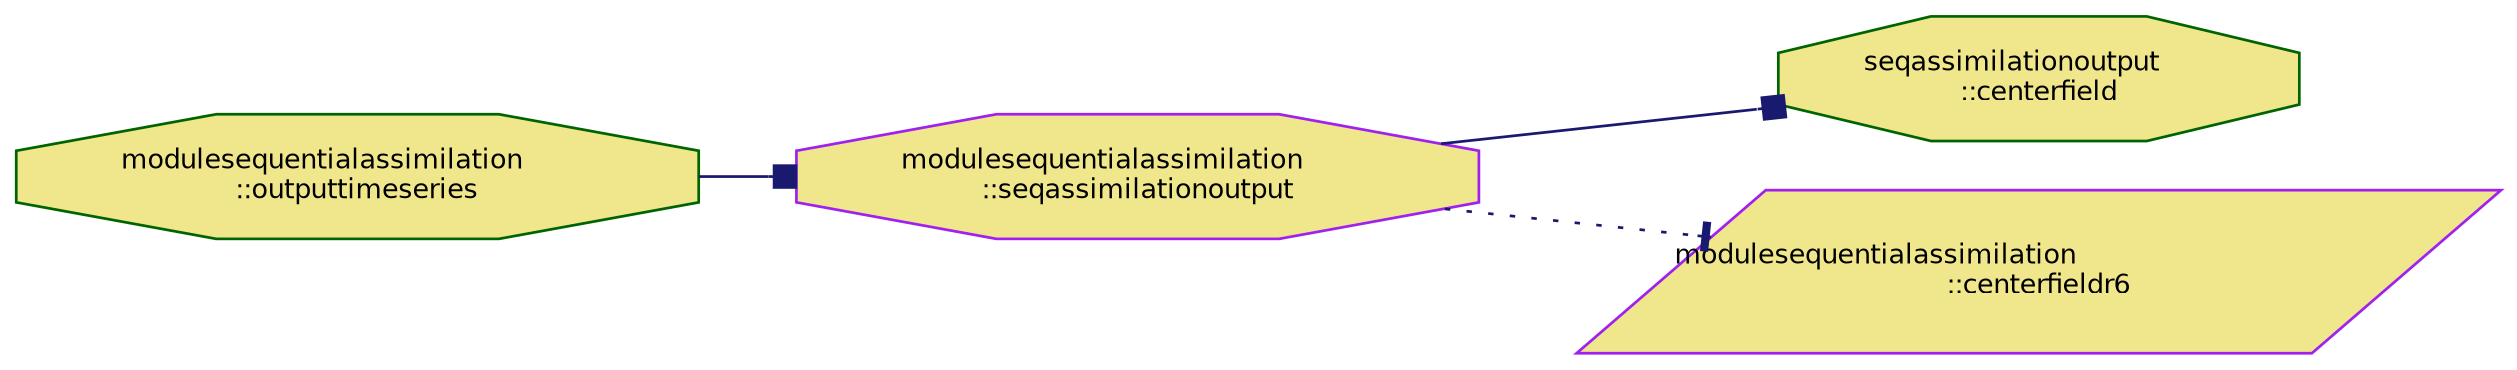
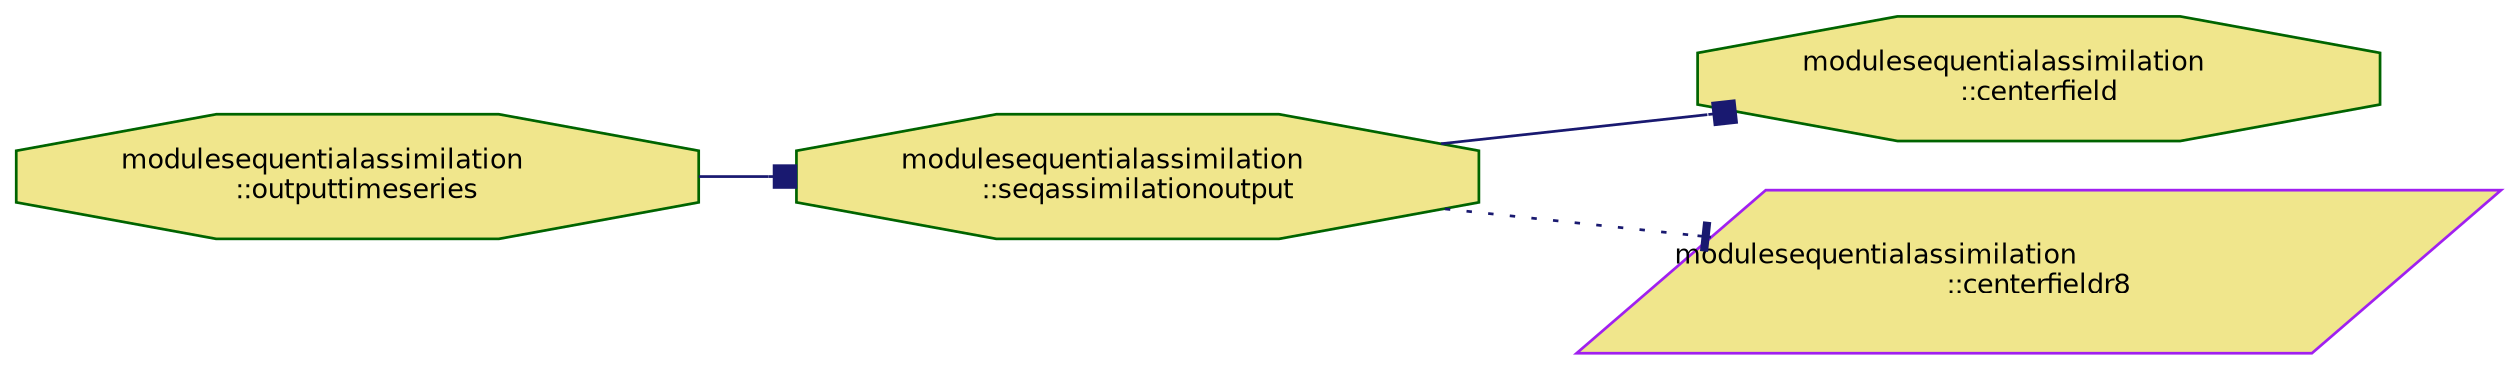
node "seqassimilationoutput ::centerfield": label "seqassimilationoutput ::centerfield" -> "modulesequentialassimilation ::centerfield"
node "modulesequentialassimilation ::seqassimilationoutput": color purple -> darkgreen
node "modulesequentialassimilation ::centerfieldr6": label "modulesequentialassimilation ::centerfieldr6" -> "modulesequentialassimilation ::centerfieldr8"
